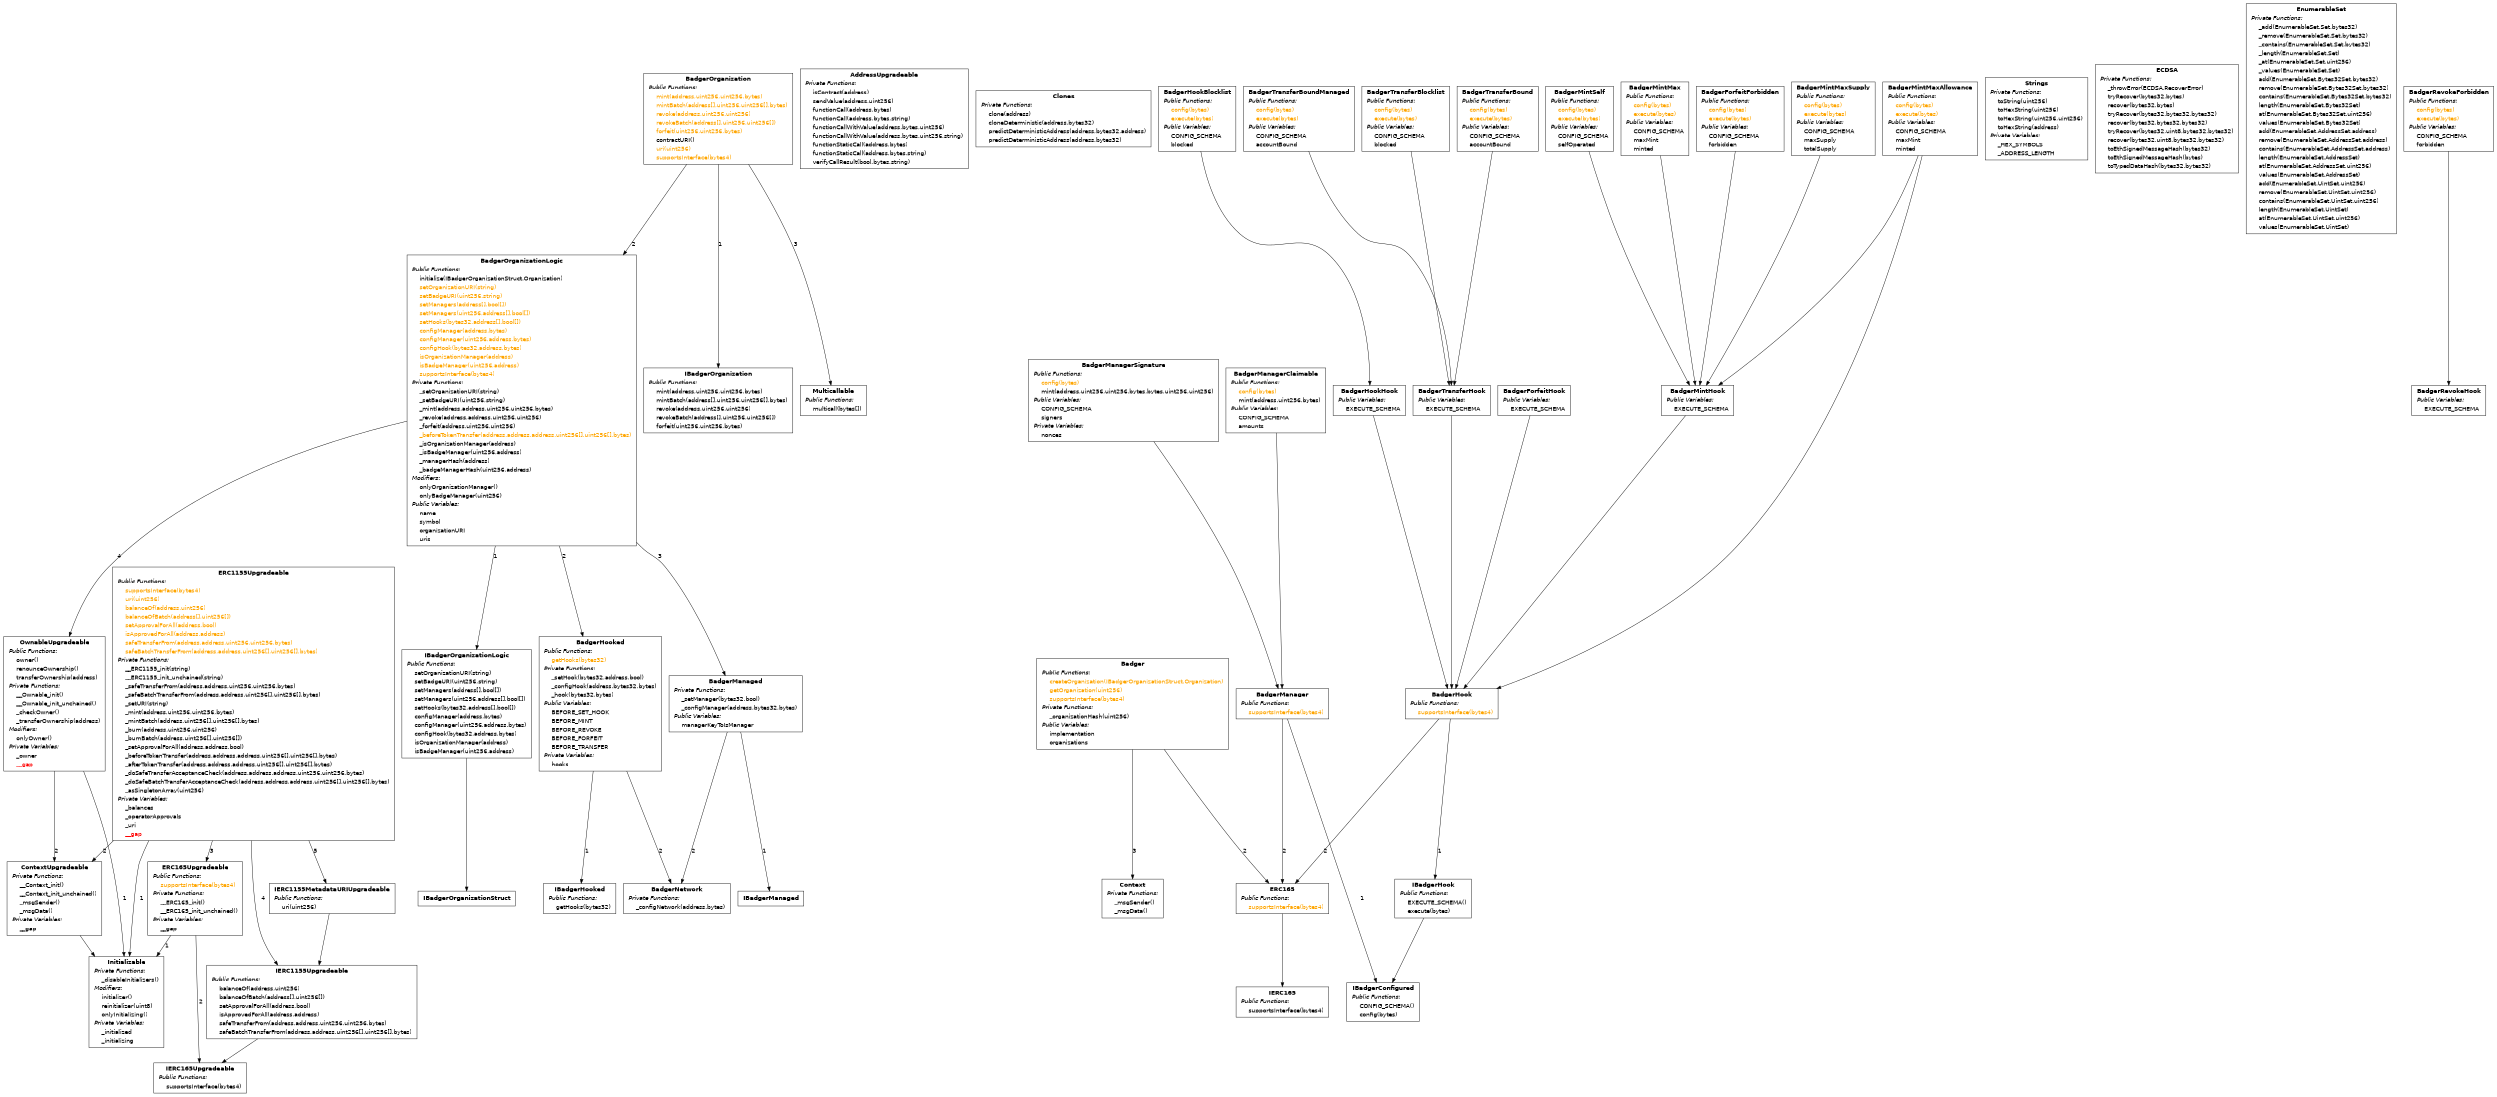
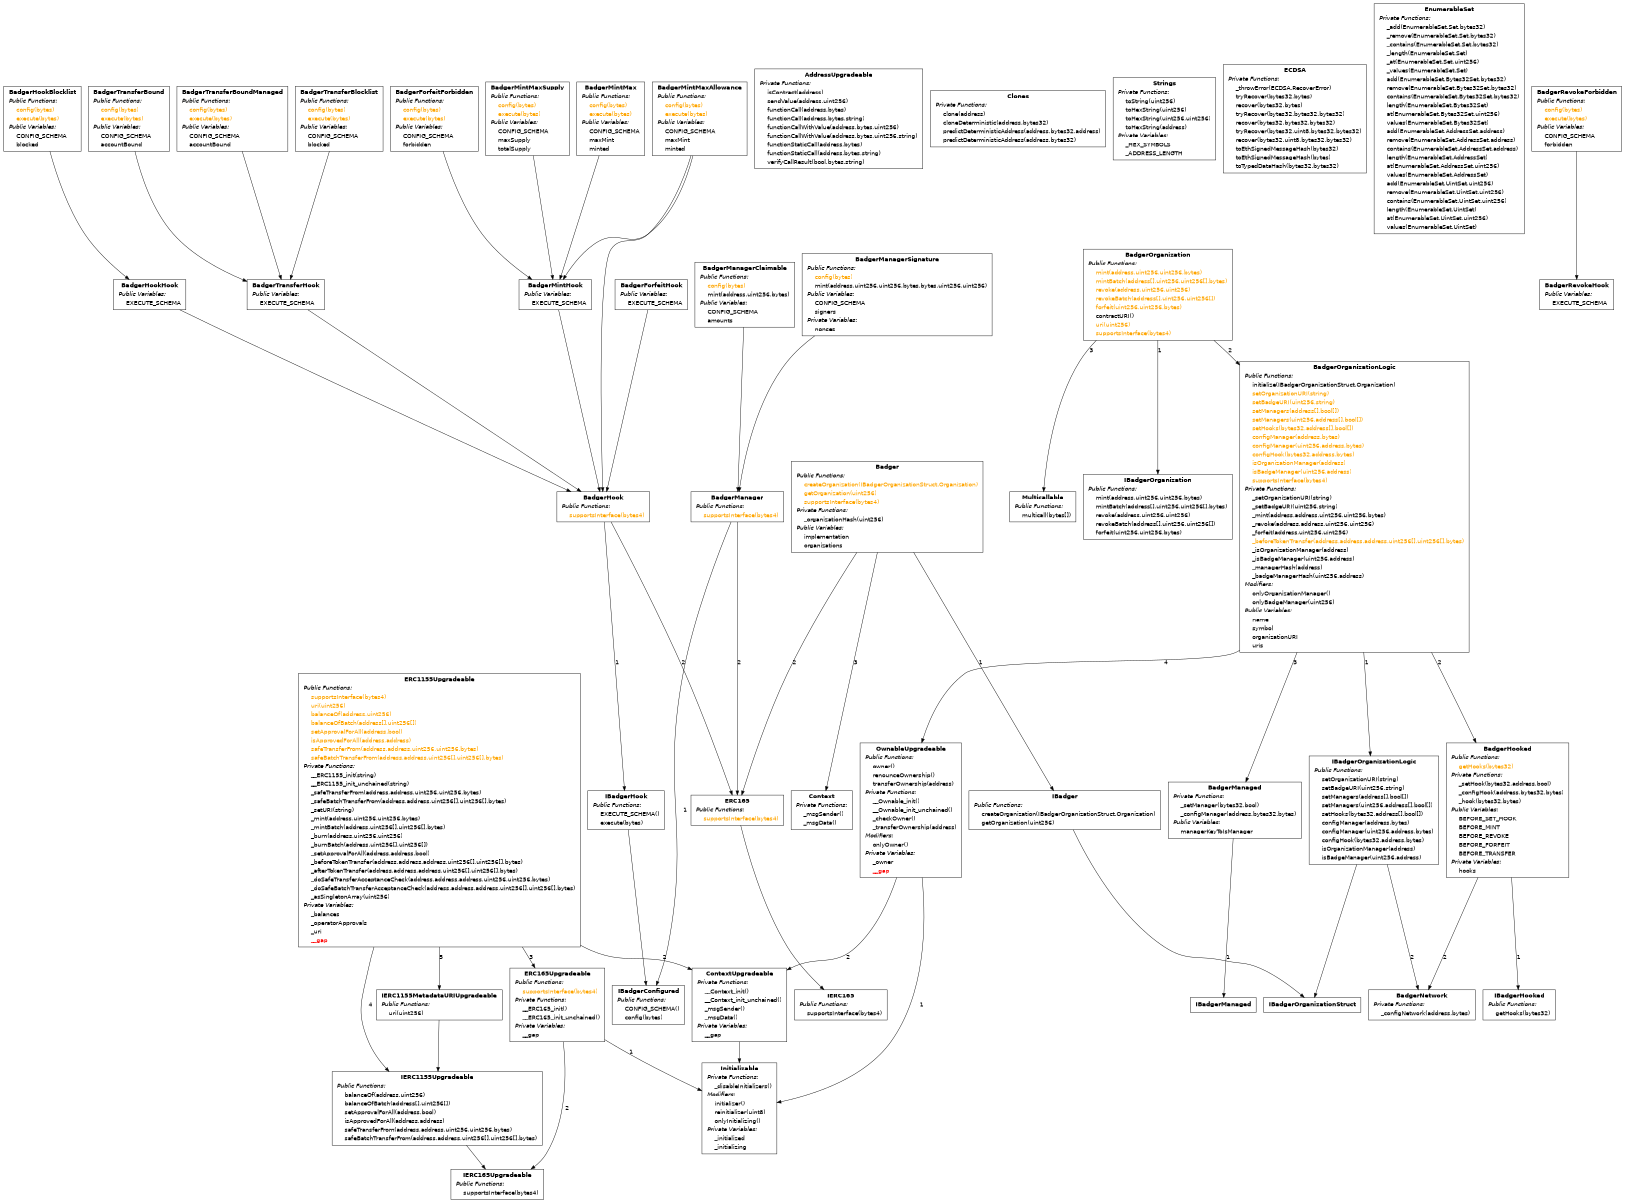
node "BadgerMintSelf": removed
edge "BadgerManaged" -> "BadgerNetwork": now "IBadgerOrganizationLogic" -> "BadgerNetwork"
node "IBadger": added
edge "ERC1155Upgradeable" -> "Initializable": removed, label "1"
